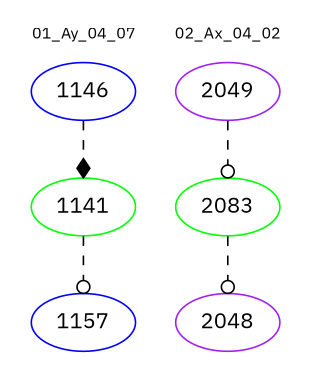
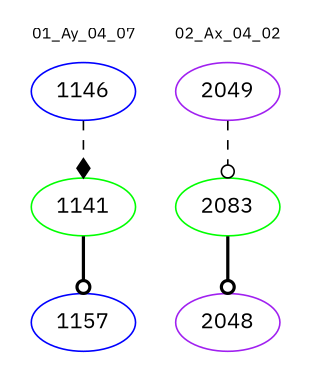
edge "1141" -> "1157": style dashed -> bold
edge "2083" -> "2048": style dashed -> bold
